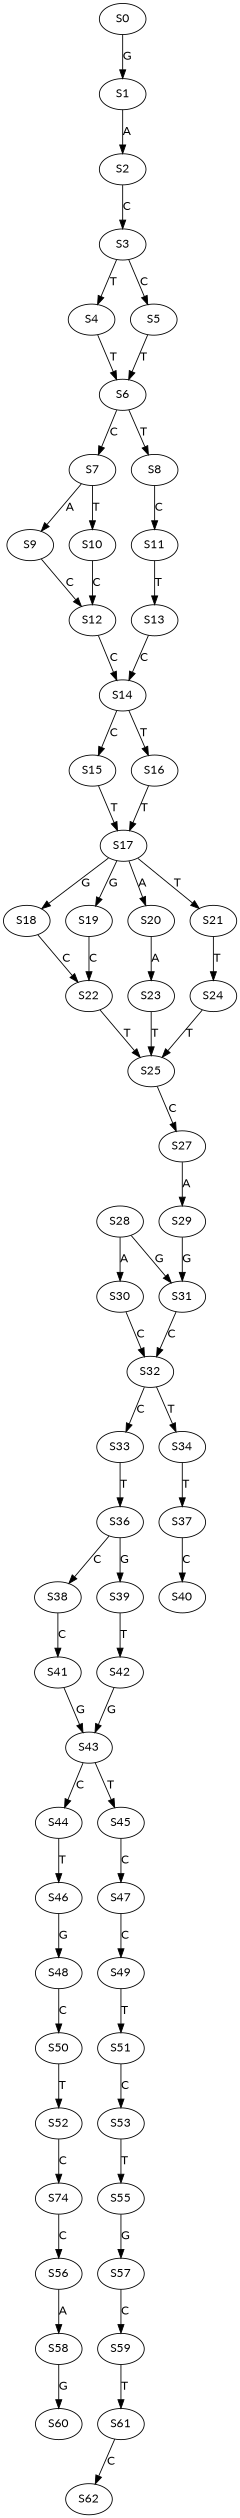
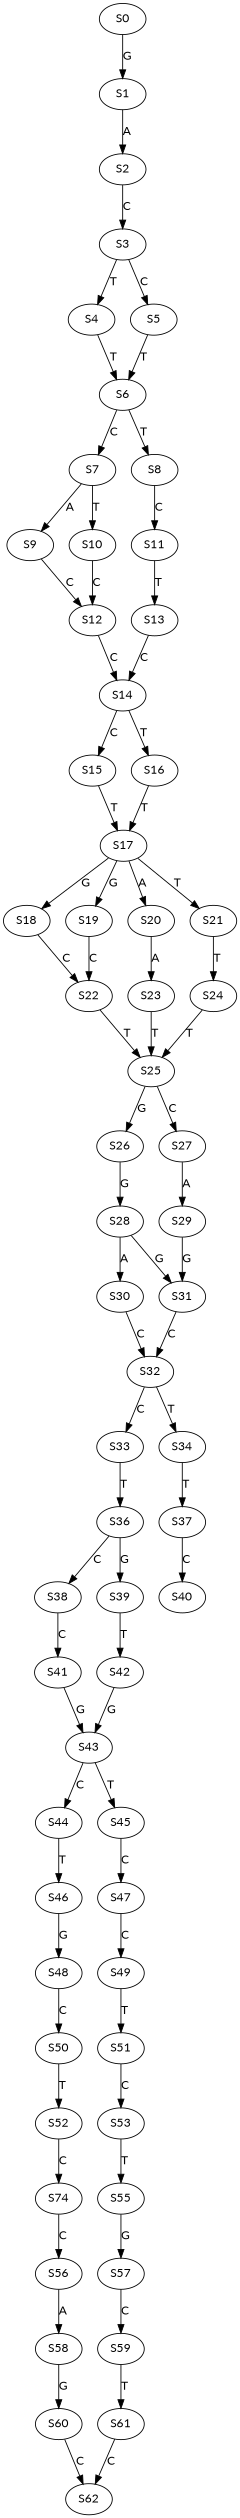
node "S26": added
edge "S60" -> "S62": added, label "C"
